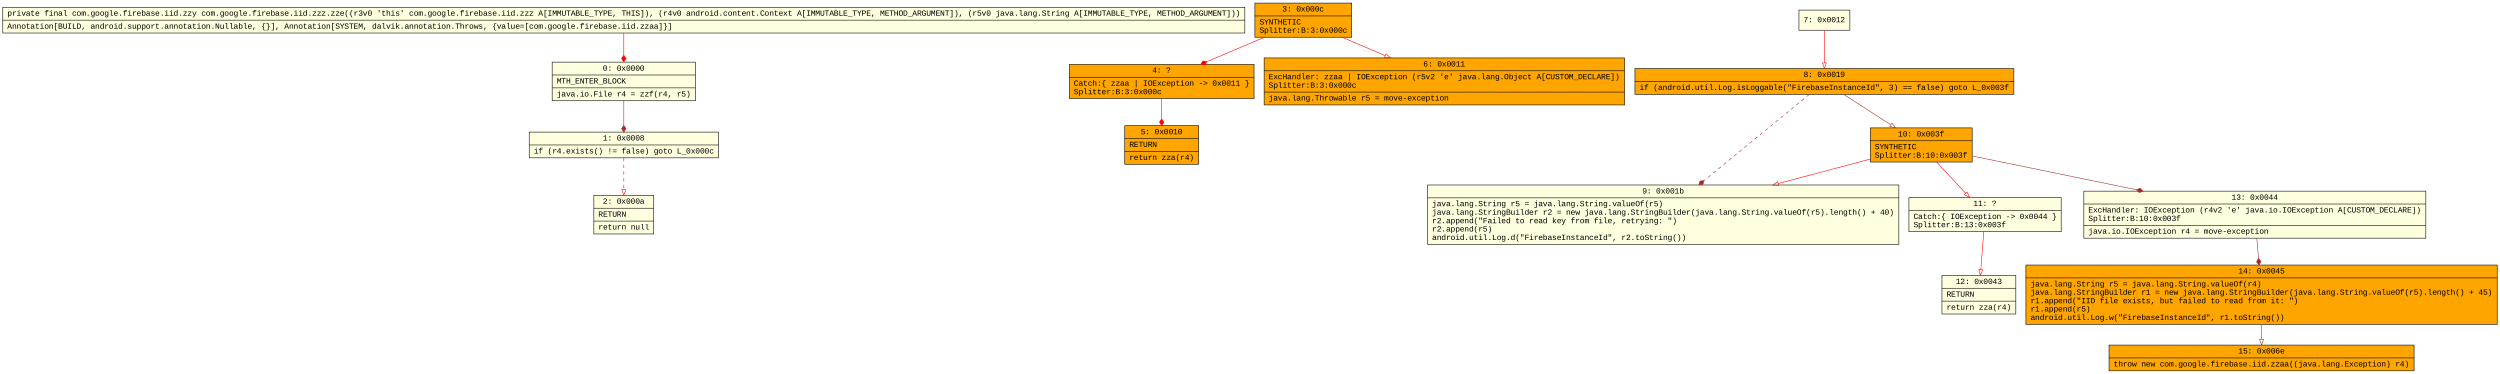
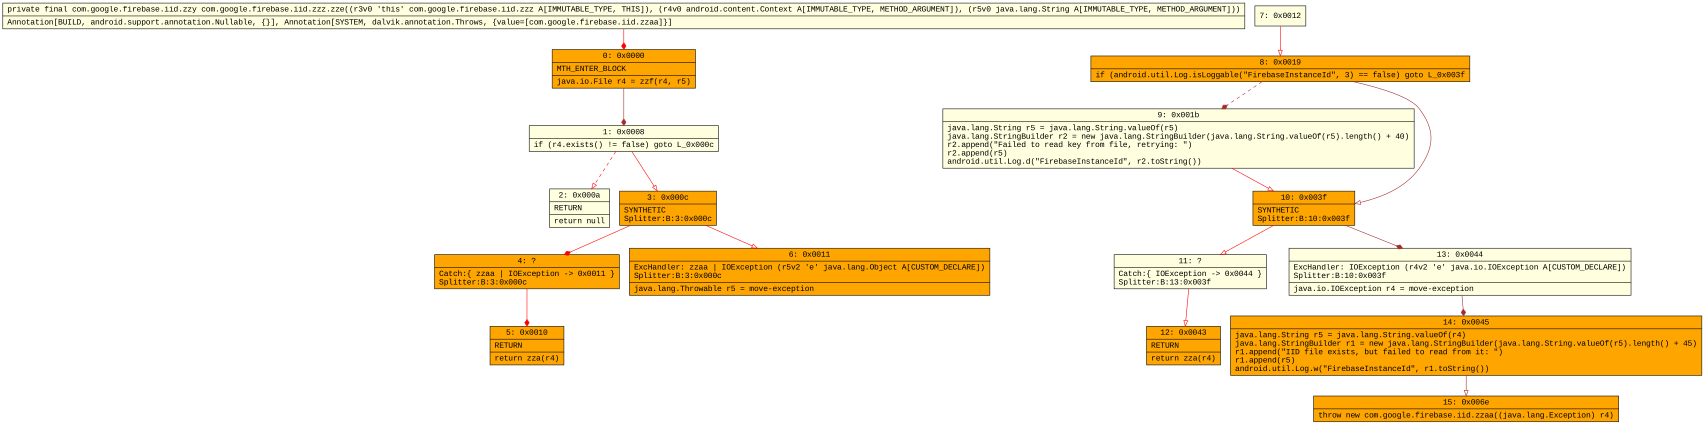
node "0: 0x0000": fillcolor lightyellow -> orange
edge "1: 0x0008" -> "3: 0x000c": added
edge "10: 0x003f" -> "9: 0x001b": reversed
node "12: 0x0043": fillcolor lightyellow -> orange
